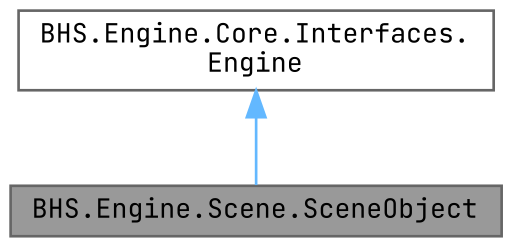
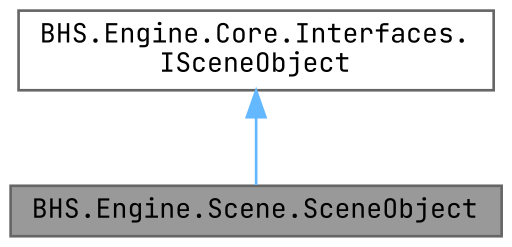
node "BHS.Engine.Core.Interfaces. Engine": label "BHS.Engine.Core.Interfaces. Engine" -> "BHS.Engine.Core.Interfaces. ISceneObject"
